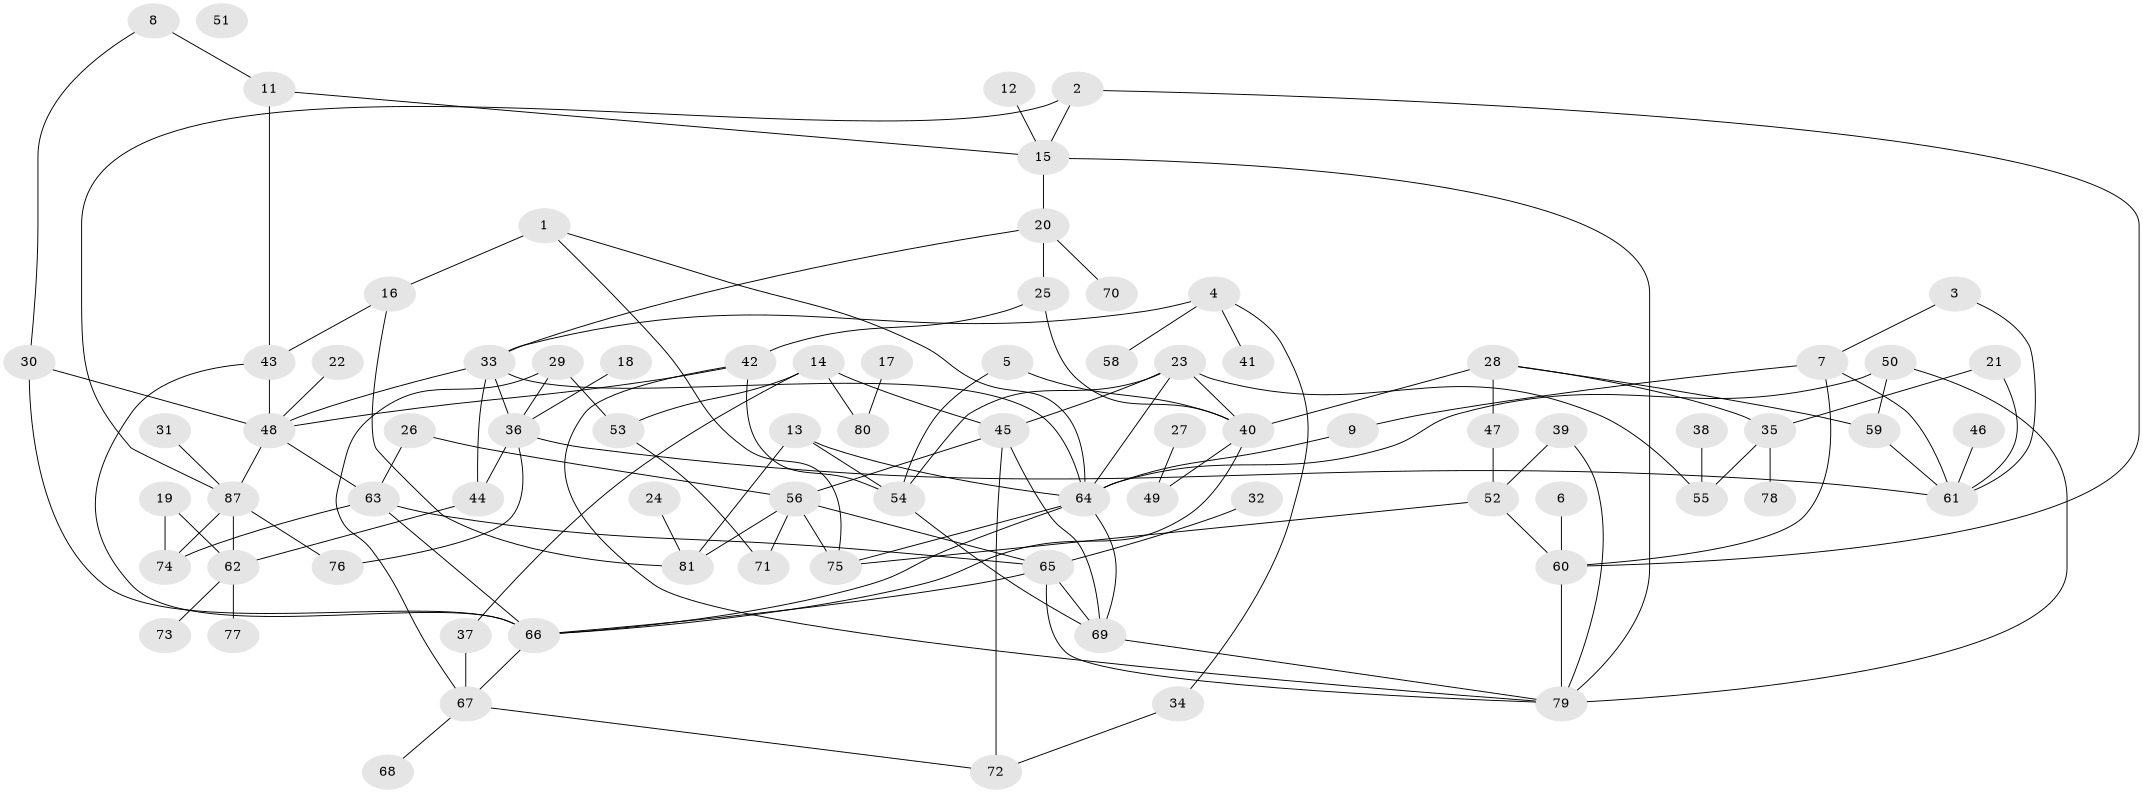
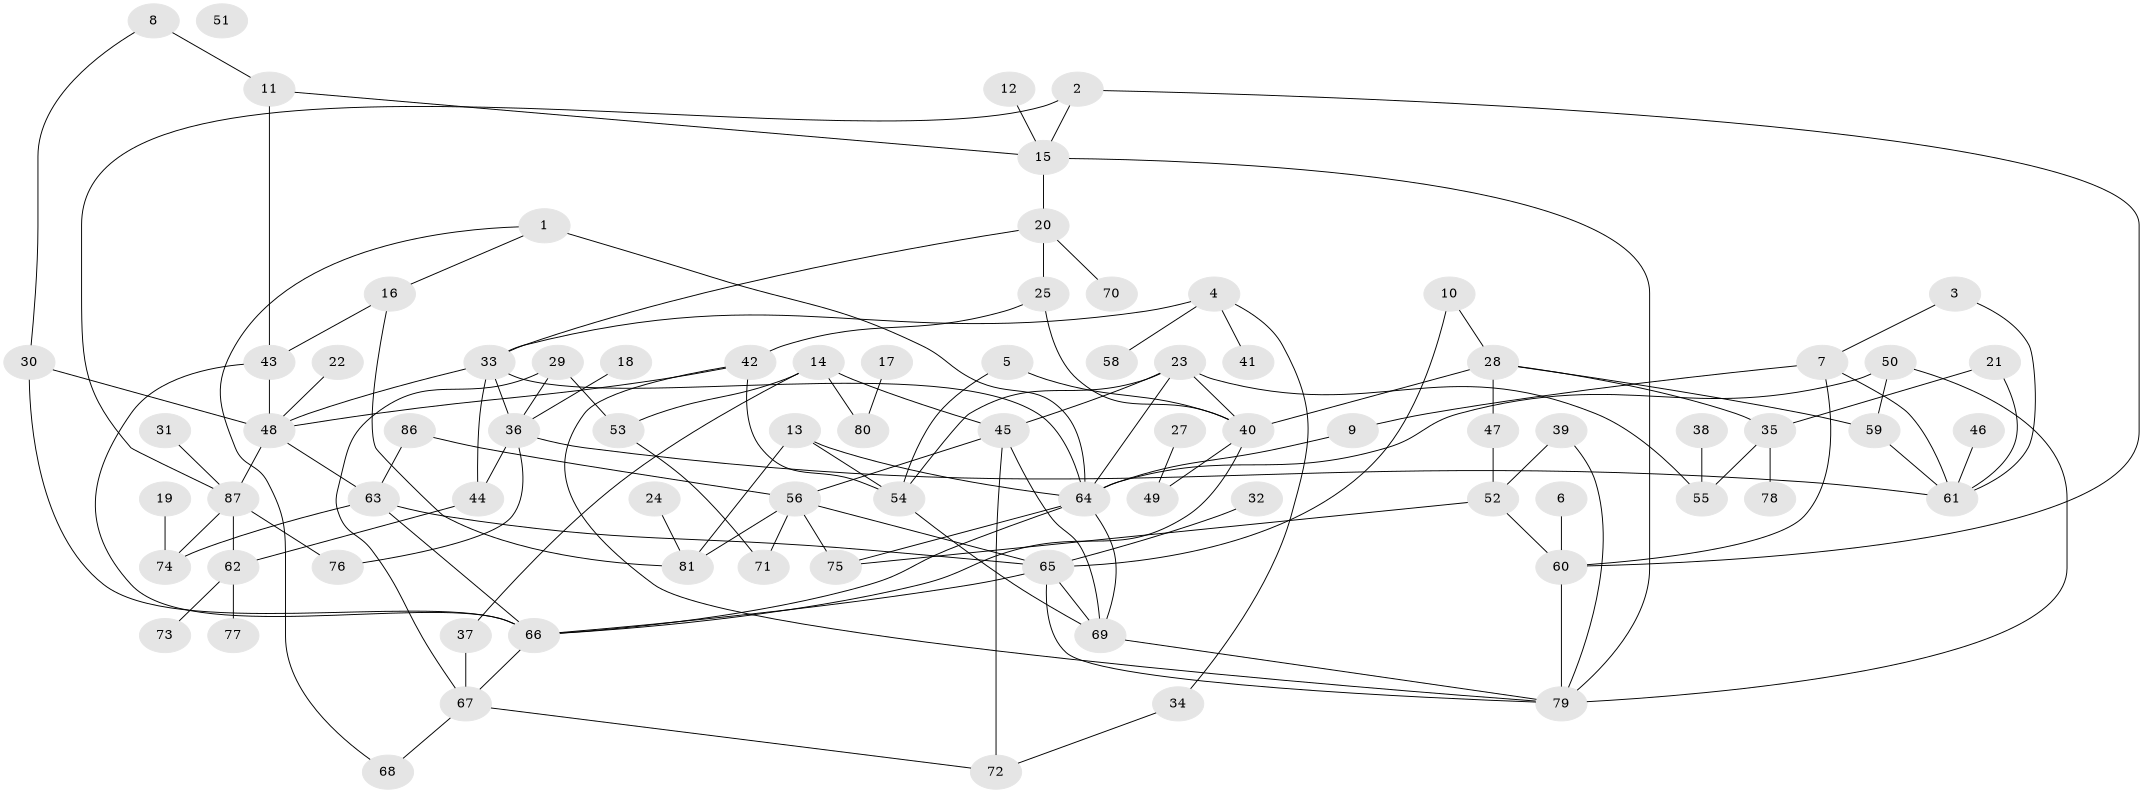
node "10": added
edge "1" -- "75": now "1" -- "68"
node "26": label "26" -> "86"
edge "19" -- "62": removed
